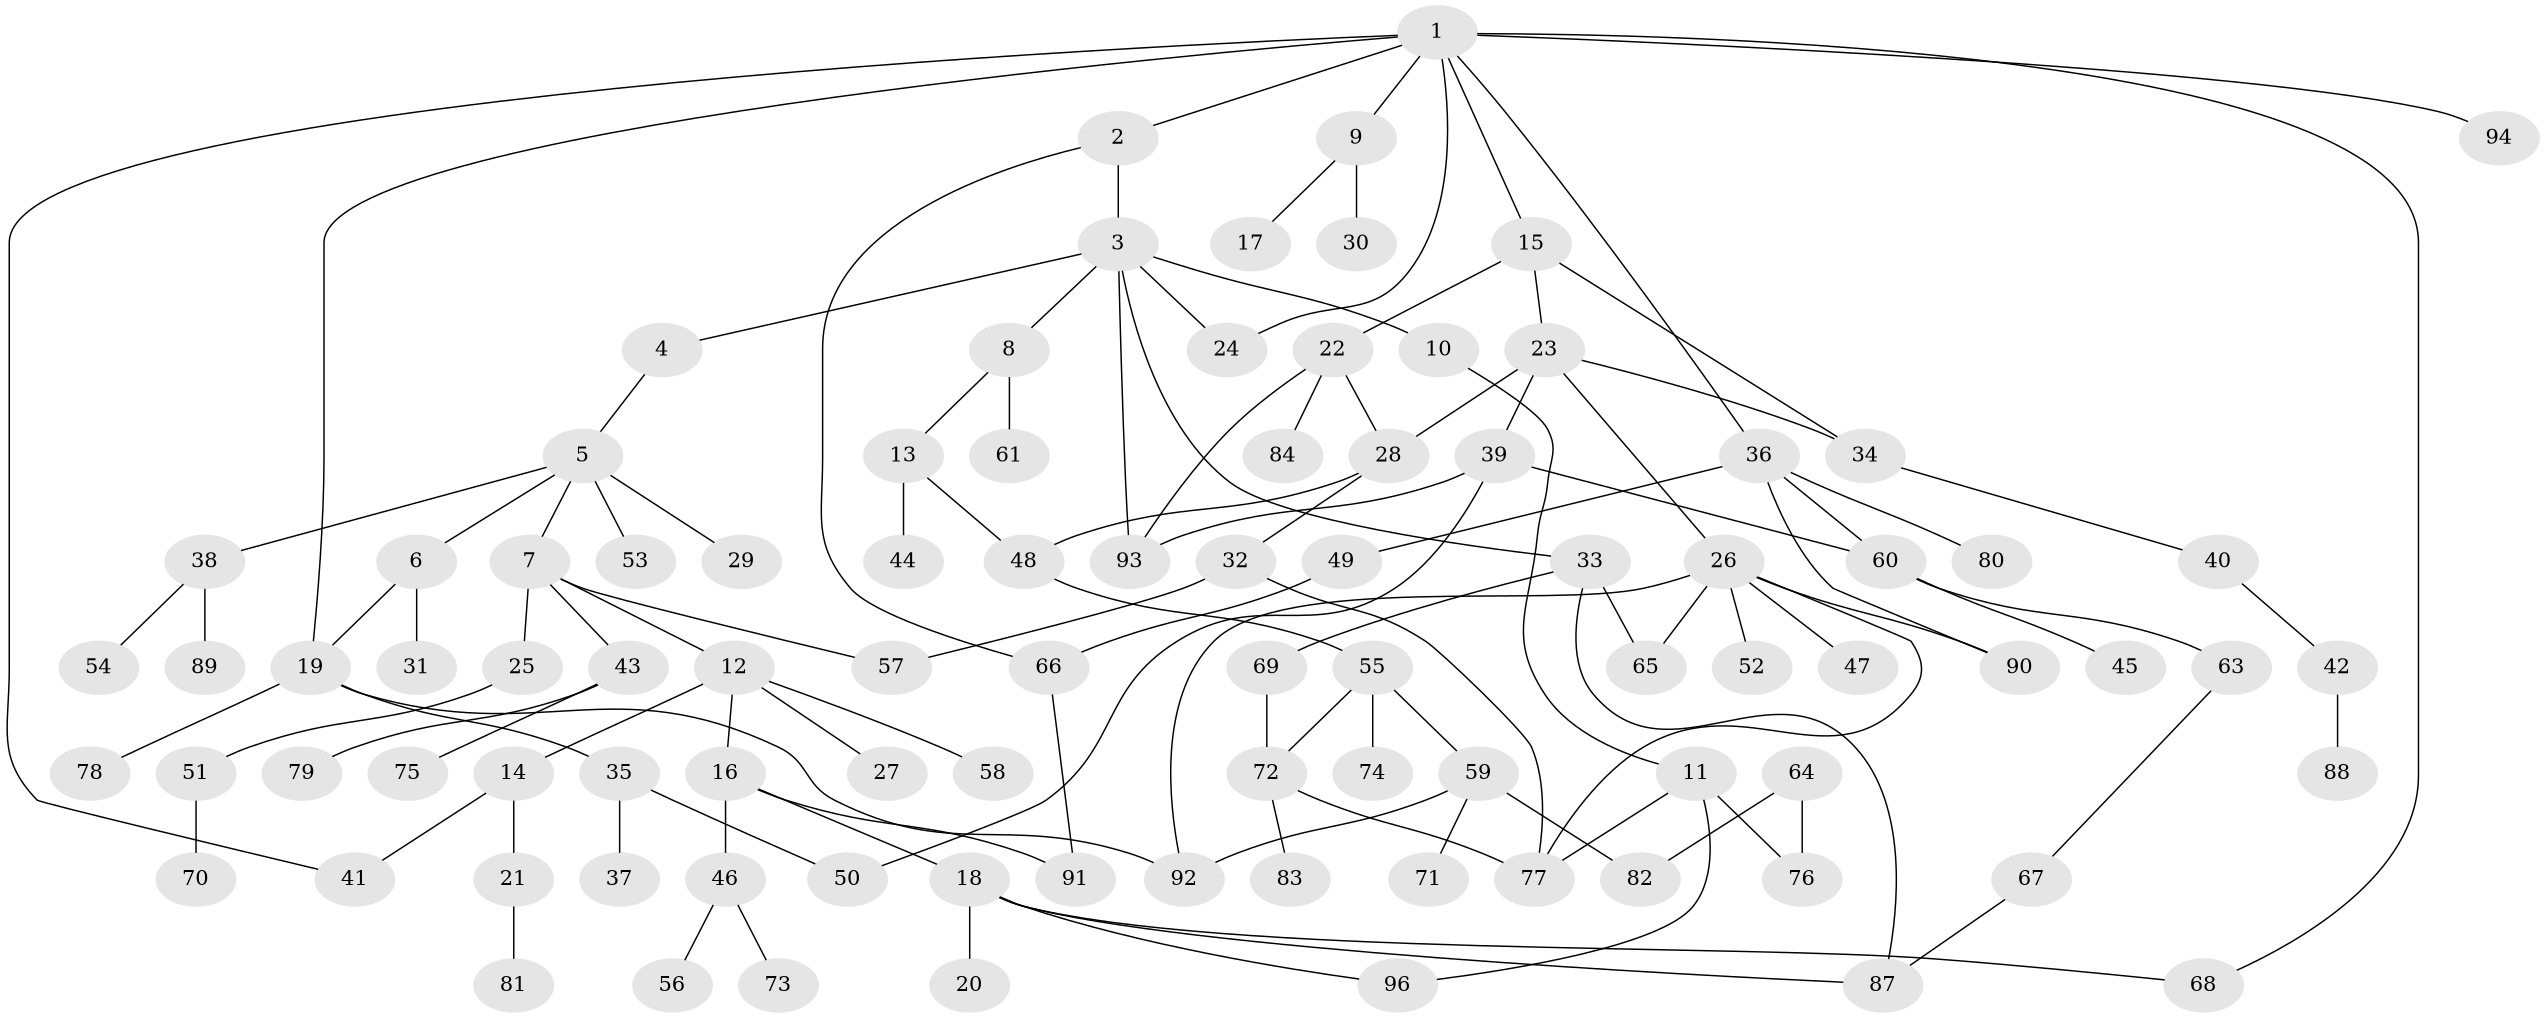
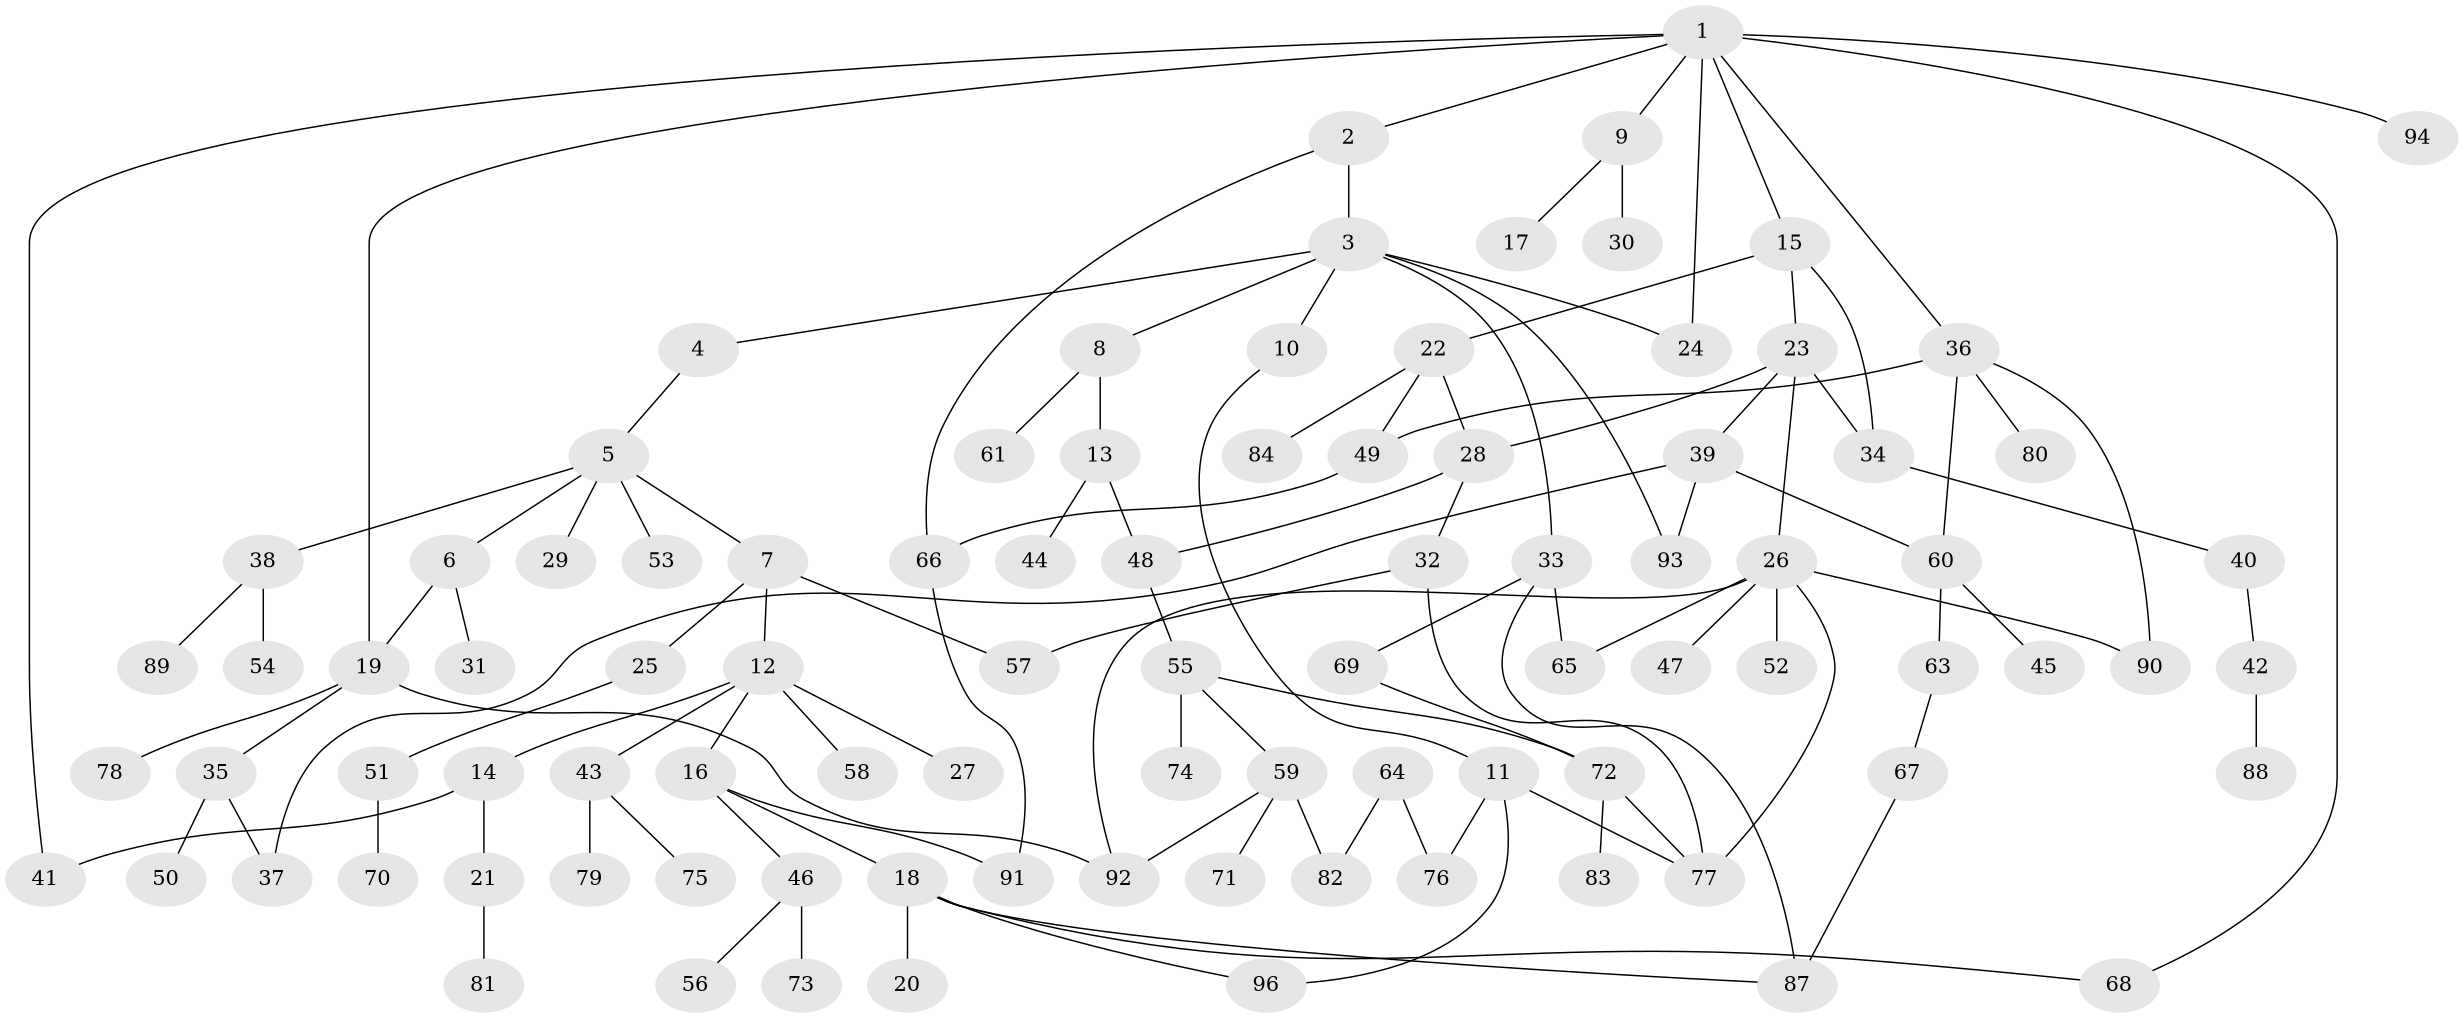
edge "22" -- "93": now "22" -- "49"
edge "7" -- "43": now "12" -- "43"
edge "39" -- "50": now "39" -- "37"
